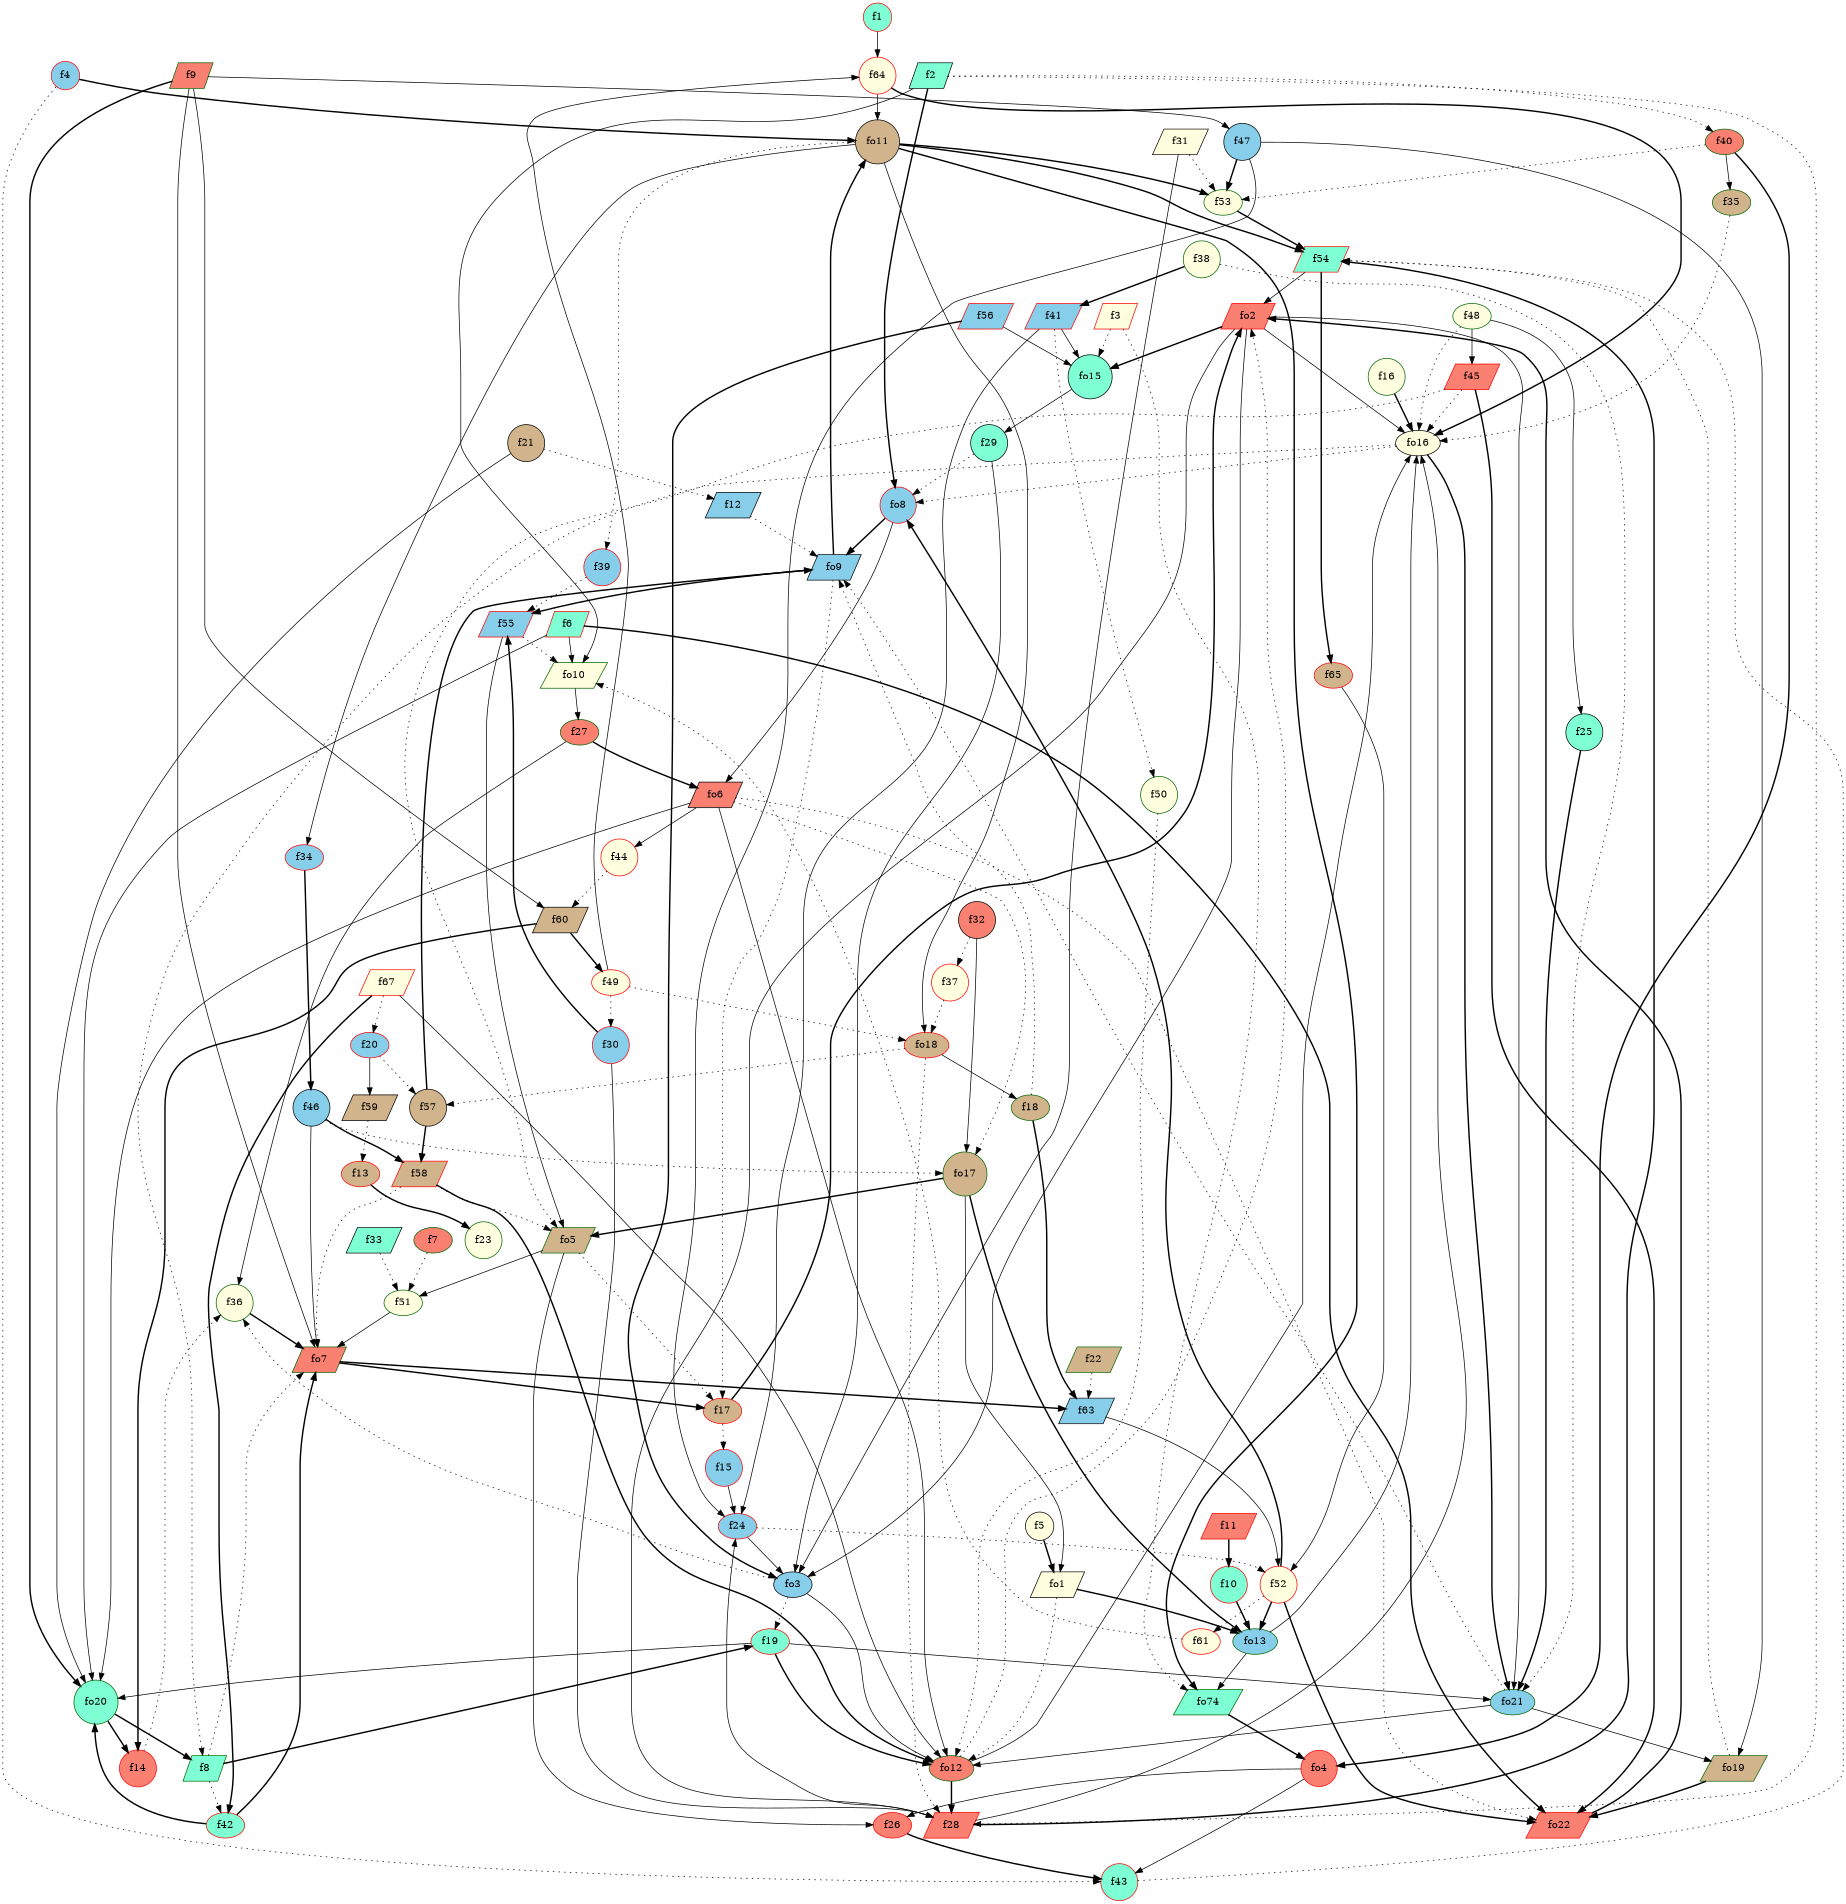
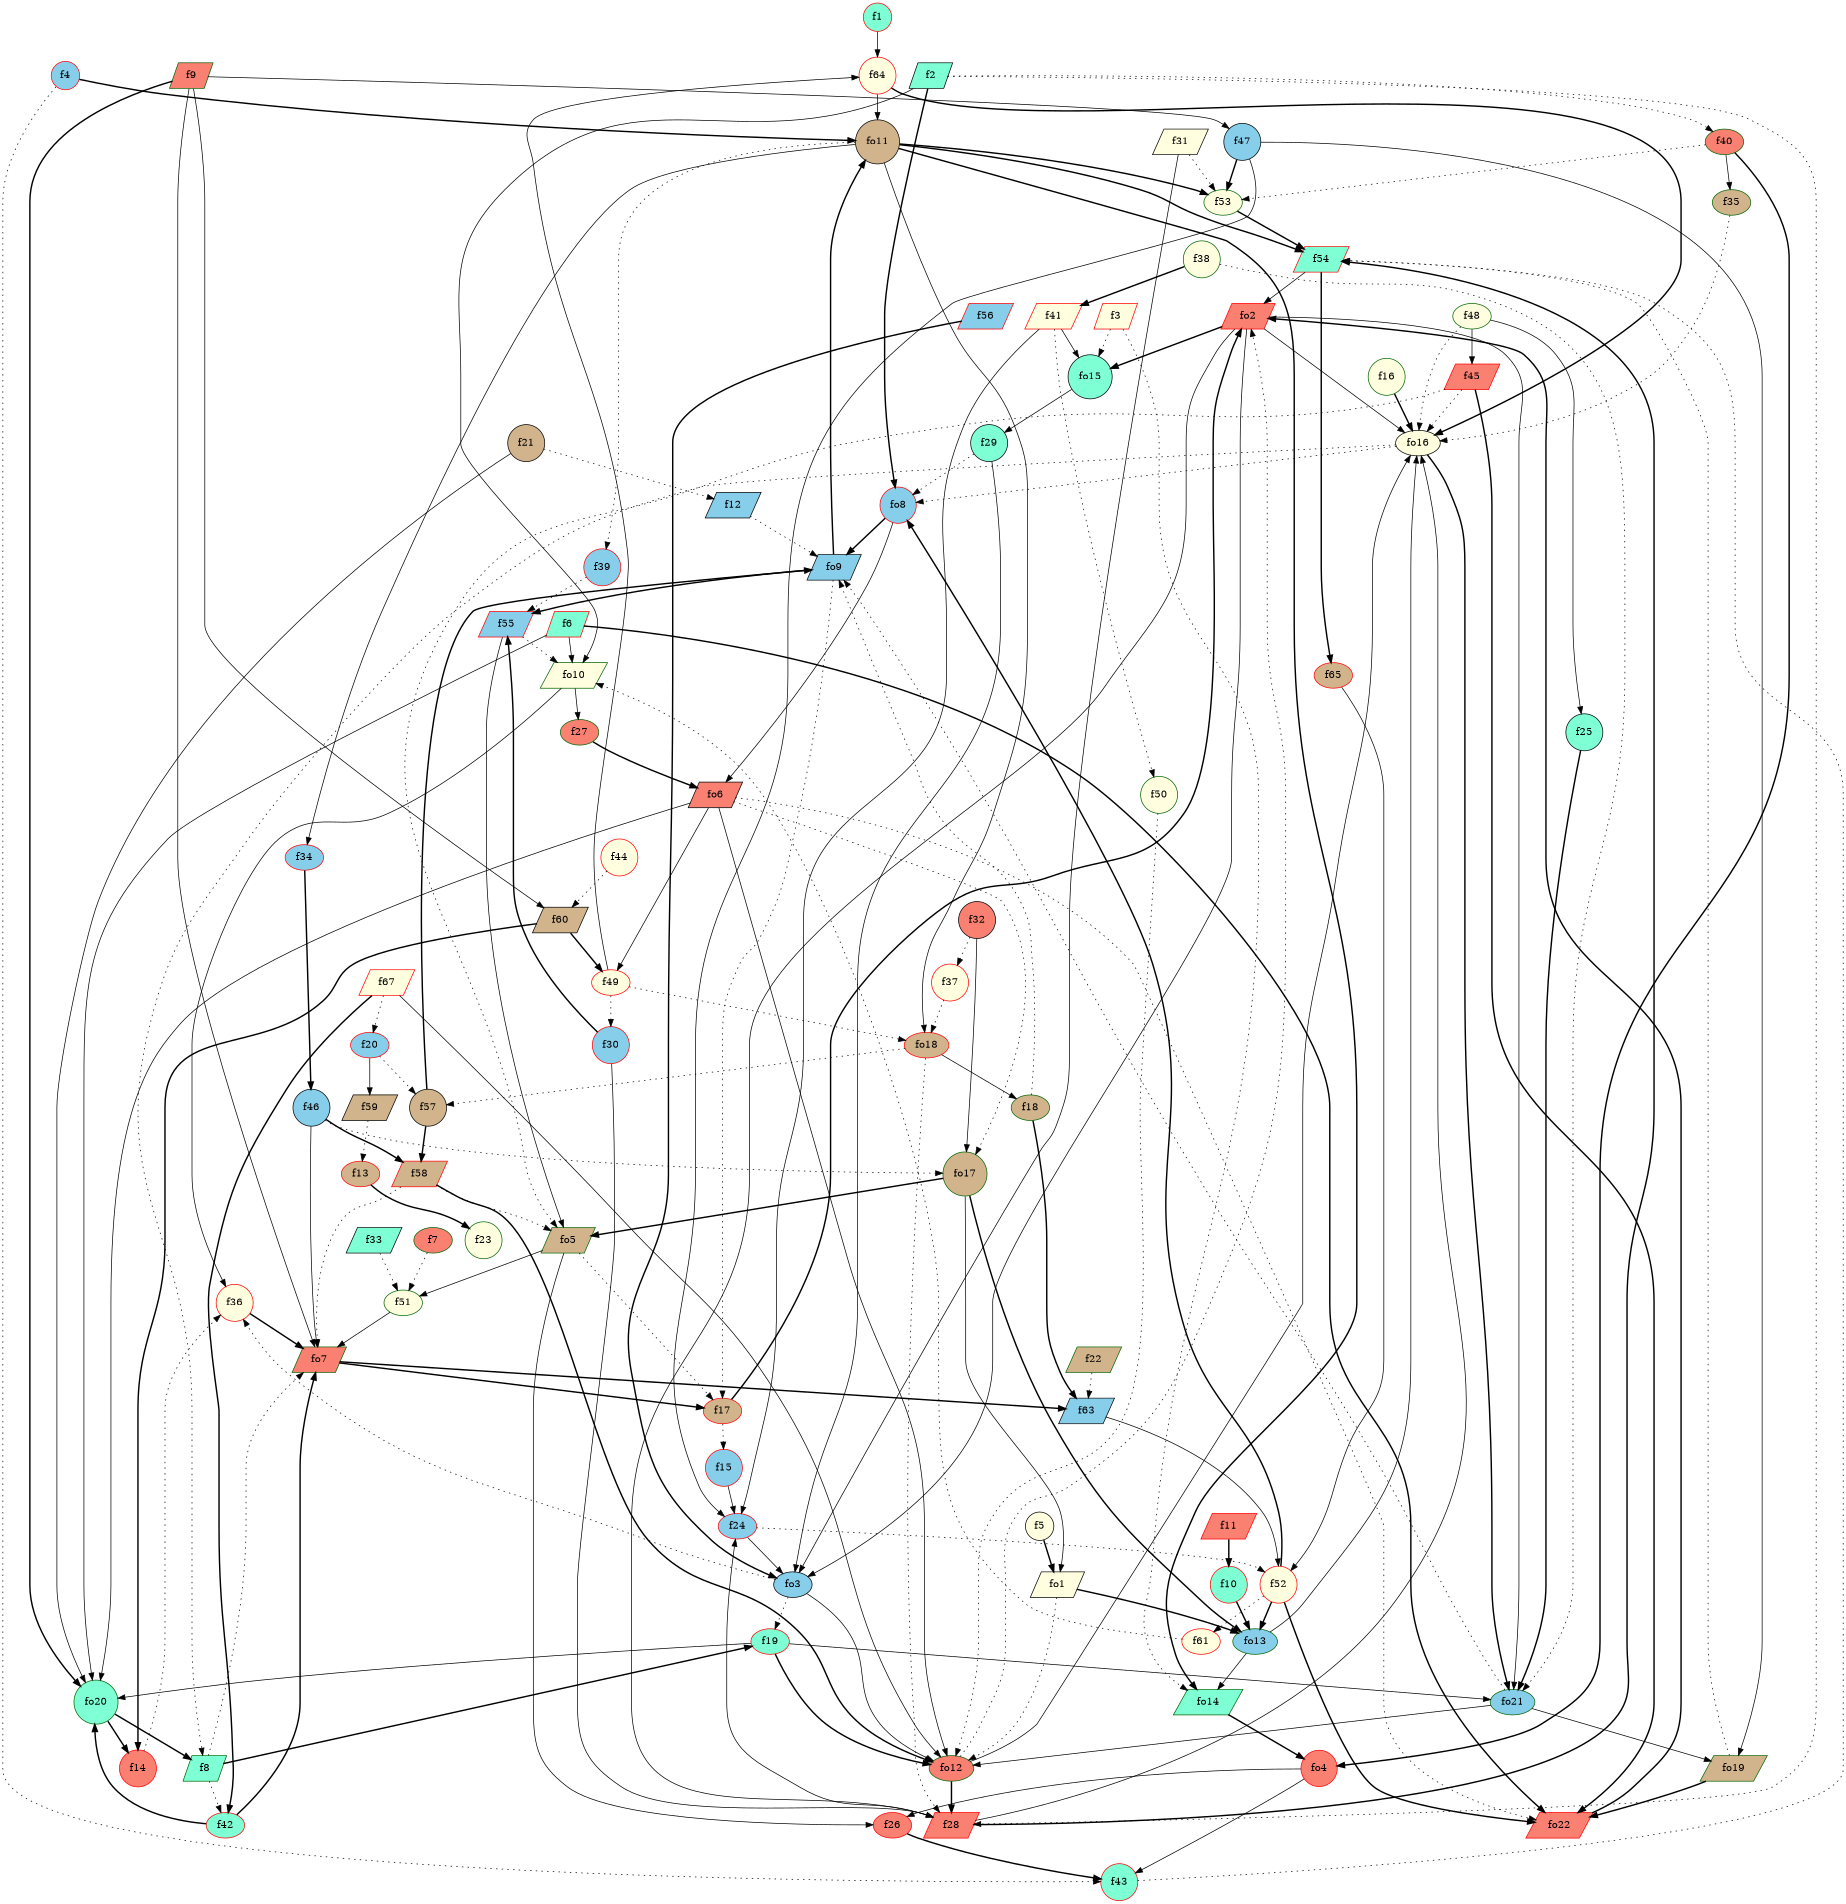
node "f41": fillcolor skyblue -> lightyellow
edge "f56" -> "fo15": removed
edge "fo6" -> "f44": now "fo6" -> "f49"
edge "f27" -> "f36": now "fo10" -> "f36"
node "f36": color darkgreen -> red
node "fo74": label "fo74" -> "fo14"
